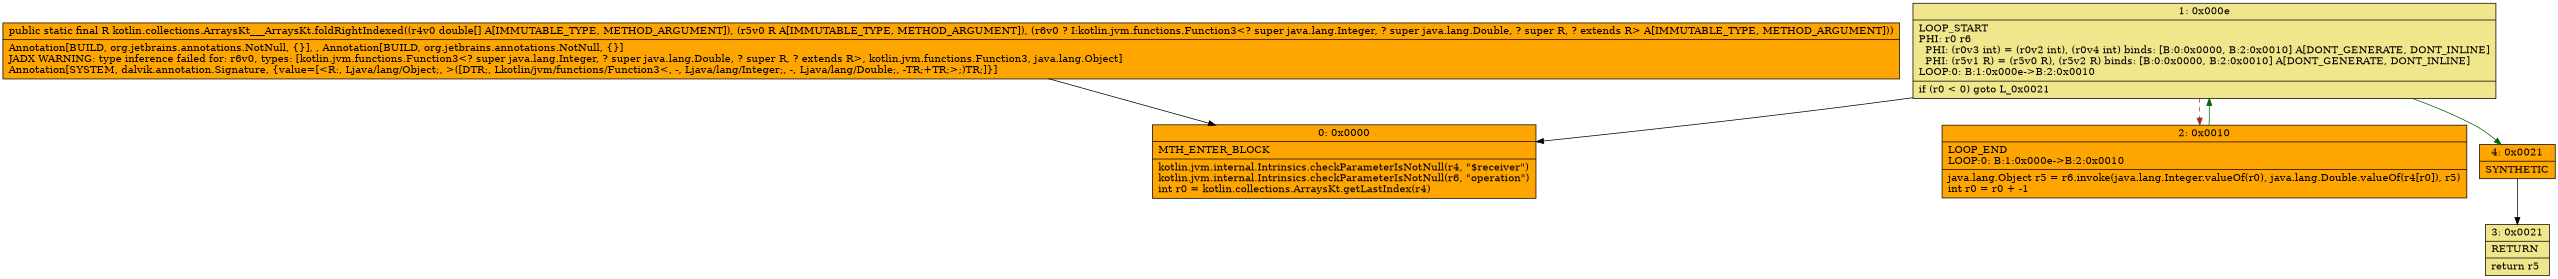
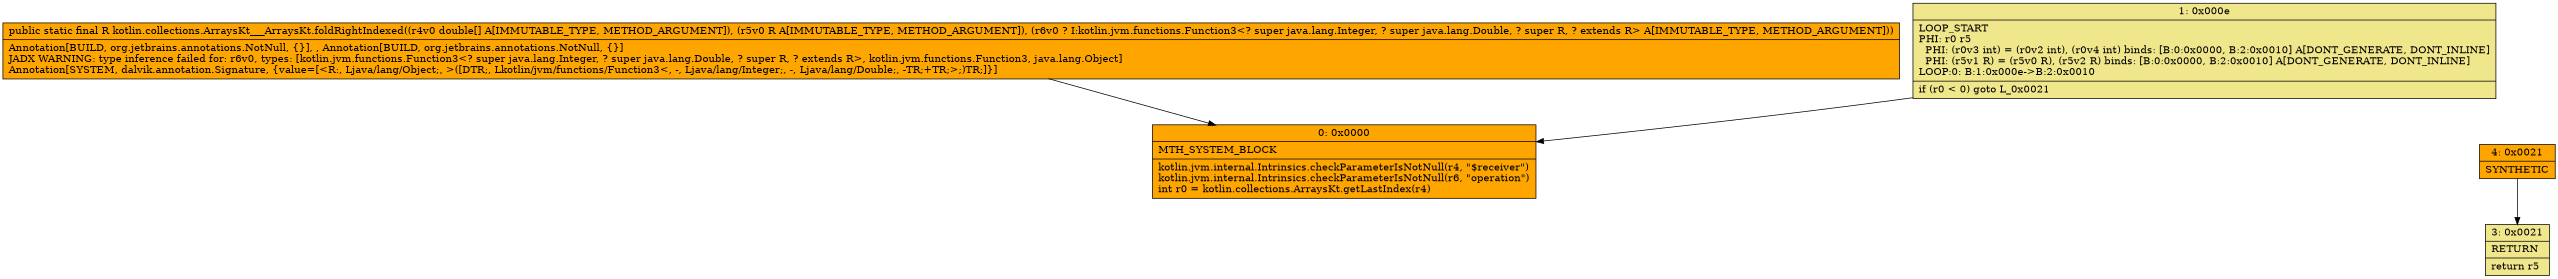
node "1: 0x000e": text "PHI: r0 r6" -> "PHI: r0 r5"
edge "1: 0x000e" -> "4: 0x0021": removed
node "0: 0x0000": text "MTH_ENTER_BLOCK" -> "MTH_SYSTEM_BLOCK"
node "2: 0x0010": removed
